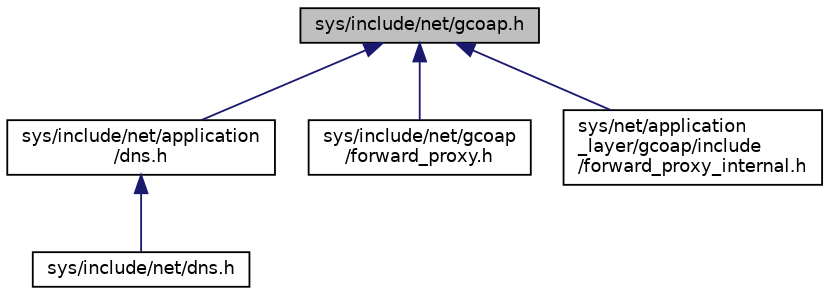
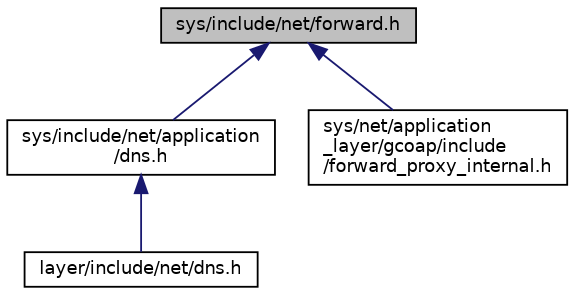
node "sys/include/net/gcoap.h": label "sys/include/net/gcoap.h" -> "sys/include/net/forward.h"
node "sys/include/net/gcoap /forward_proxy.h": removed
node "sys/include/net/dns.h": label "sys/include/net/dns.h" -> "layer/include/net/dns.h"
